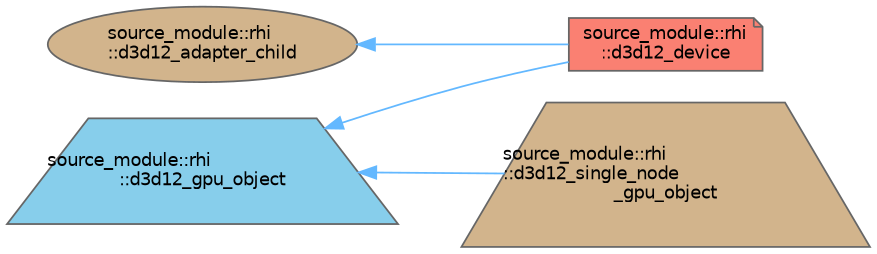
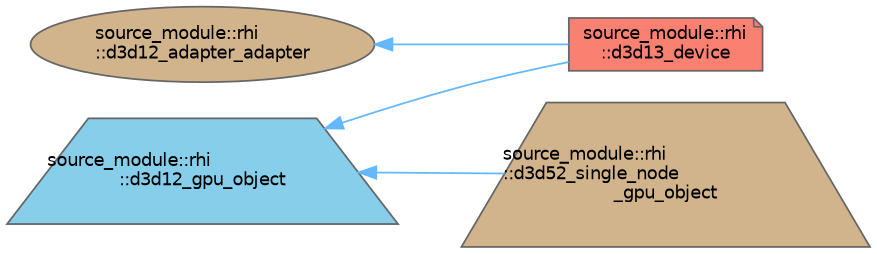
node "source_module::rhi ::d3d12_adapter_child": label "source_module::rhi ::d3d12_adapter_child" -> "source_module::rhi ::d3d12_adapter_adapter"
node "source_module::rhi ::d3d12_device": label "source_module::rhi ::d3d12_device" -> "source_module::rhi ::d3d13_device"
node "source_module::rhi ::d3d12_single_node _gpu_object": label "source_module::rhi ::d3d12_single_node _gpu_object" -> "source_module::rhi ::d3d52_single_node _gpu_object"
